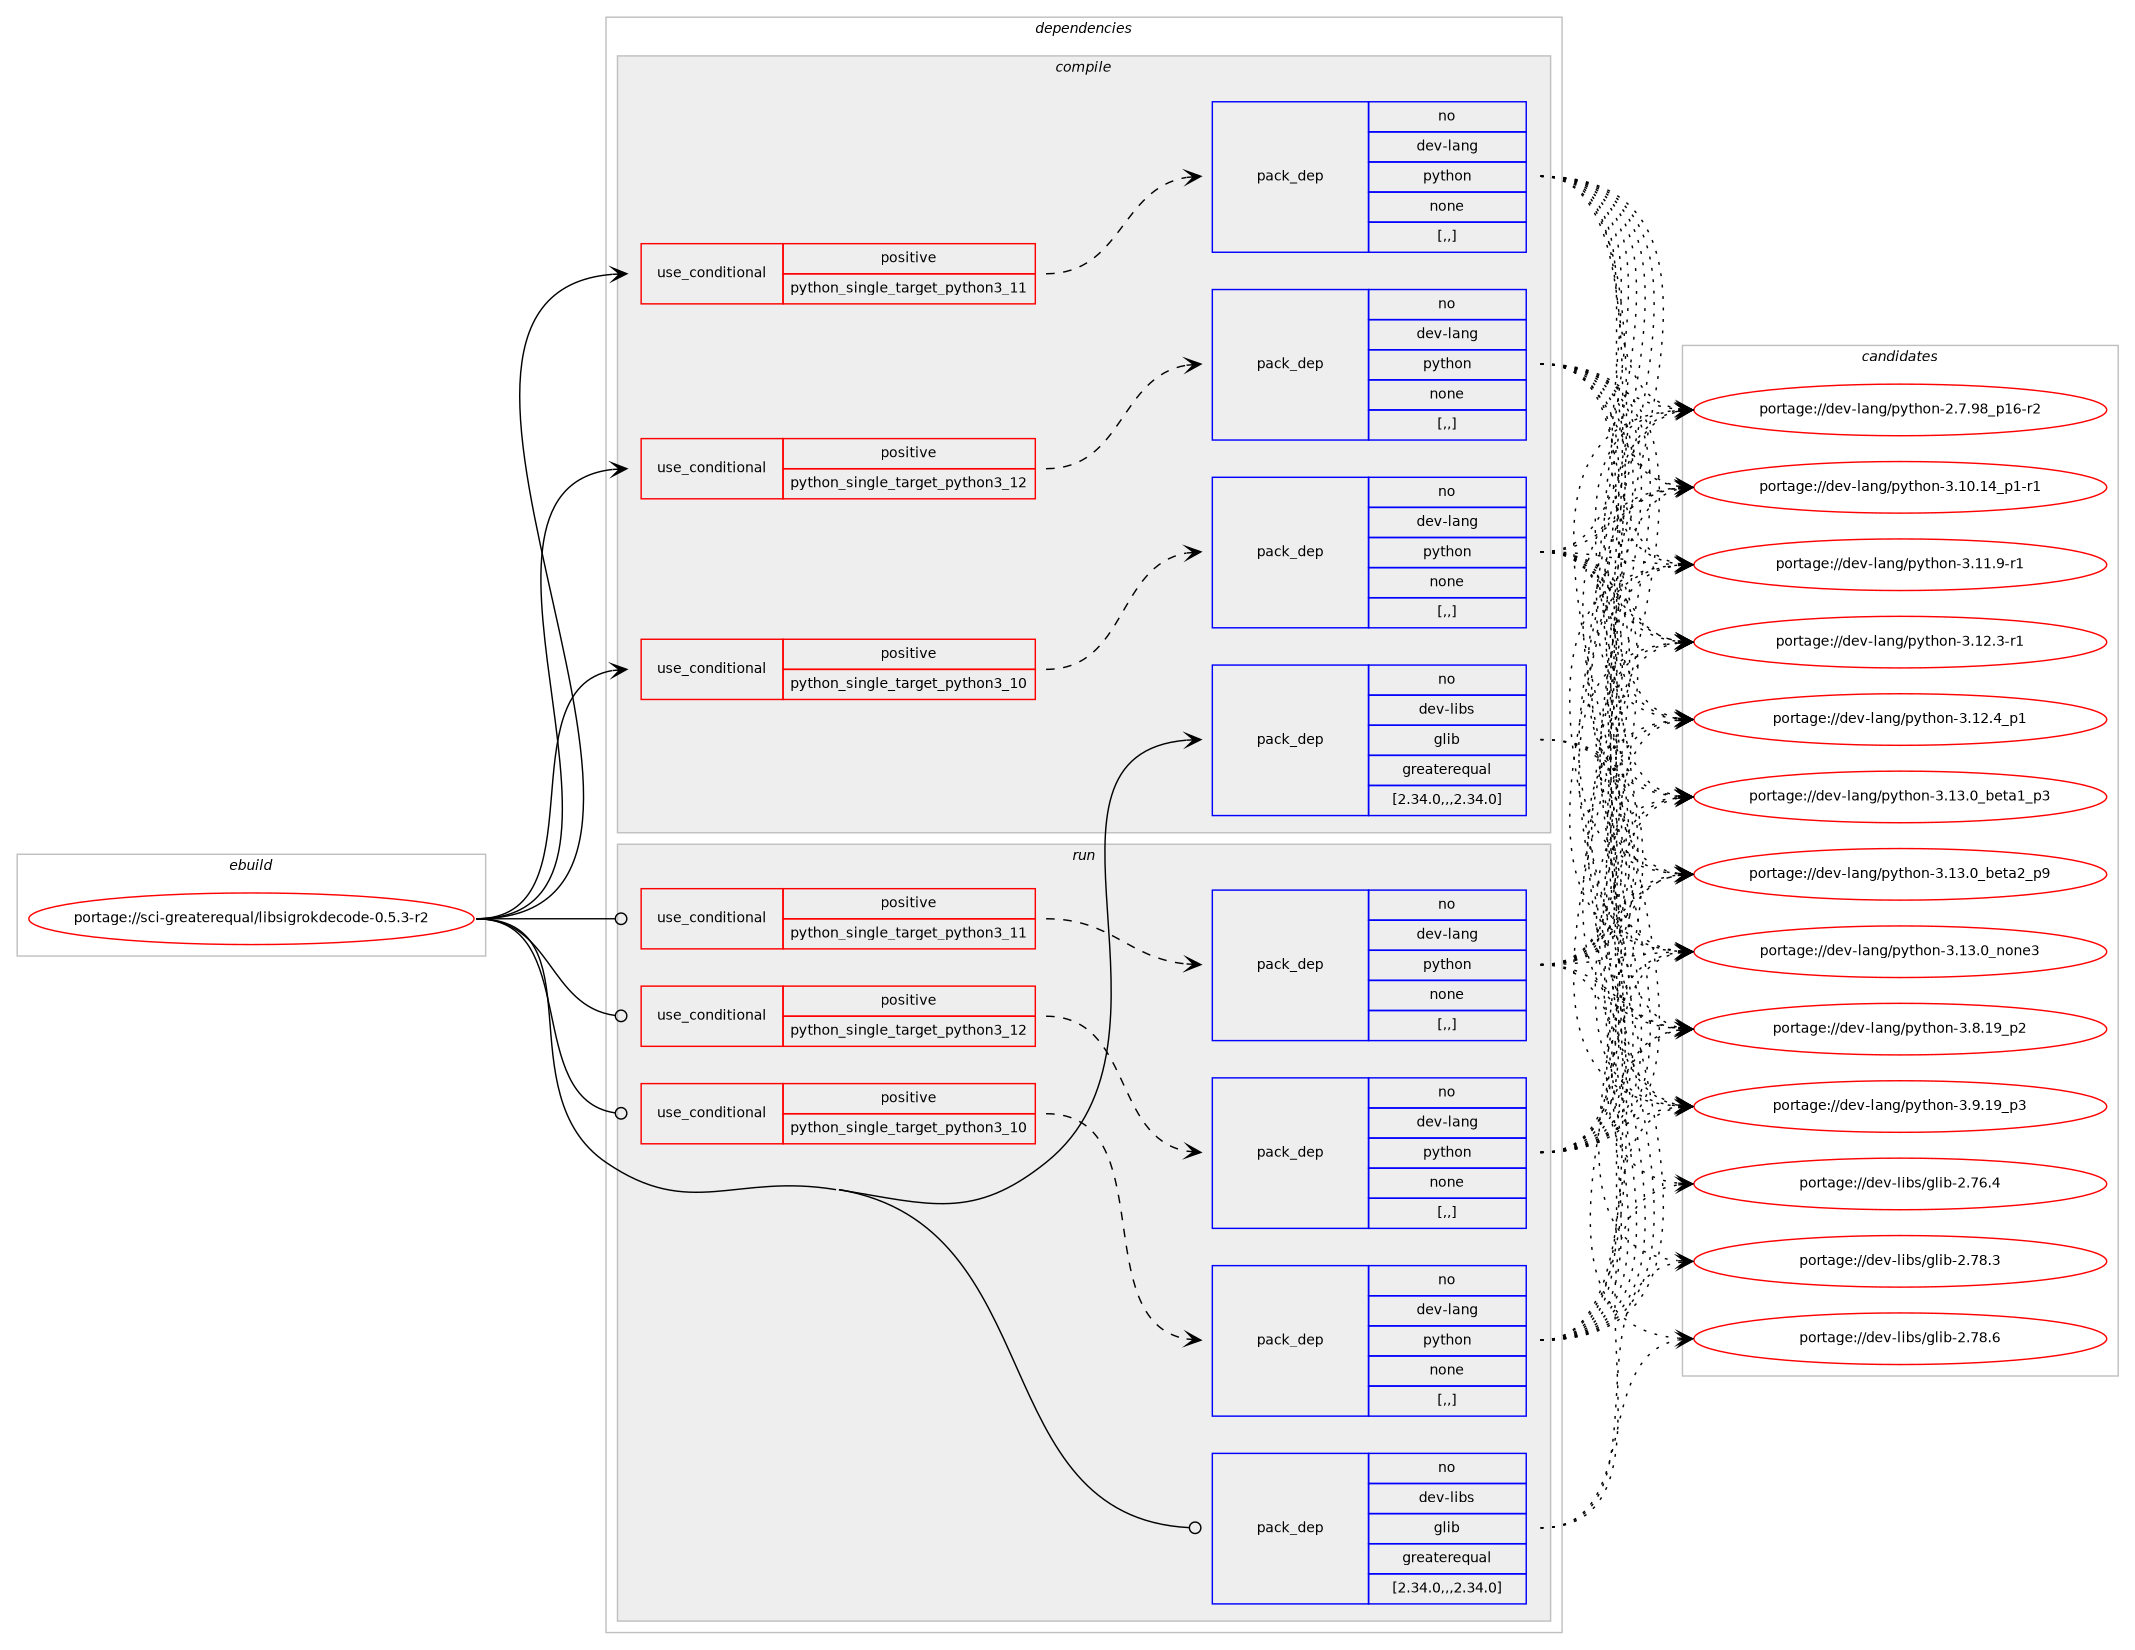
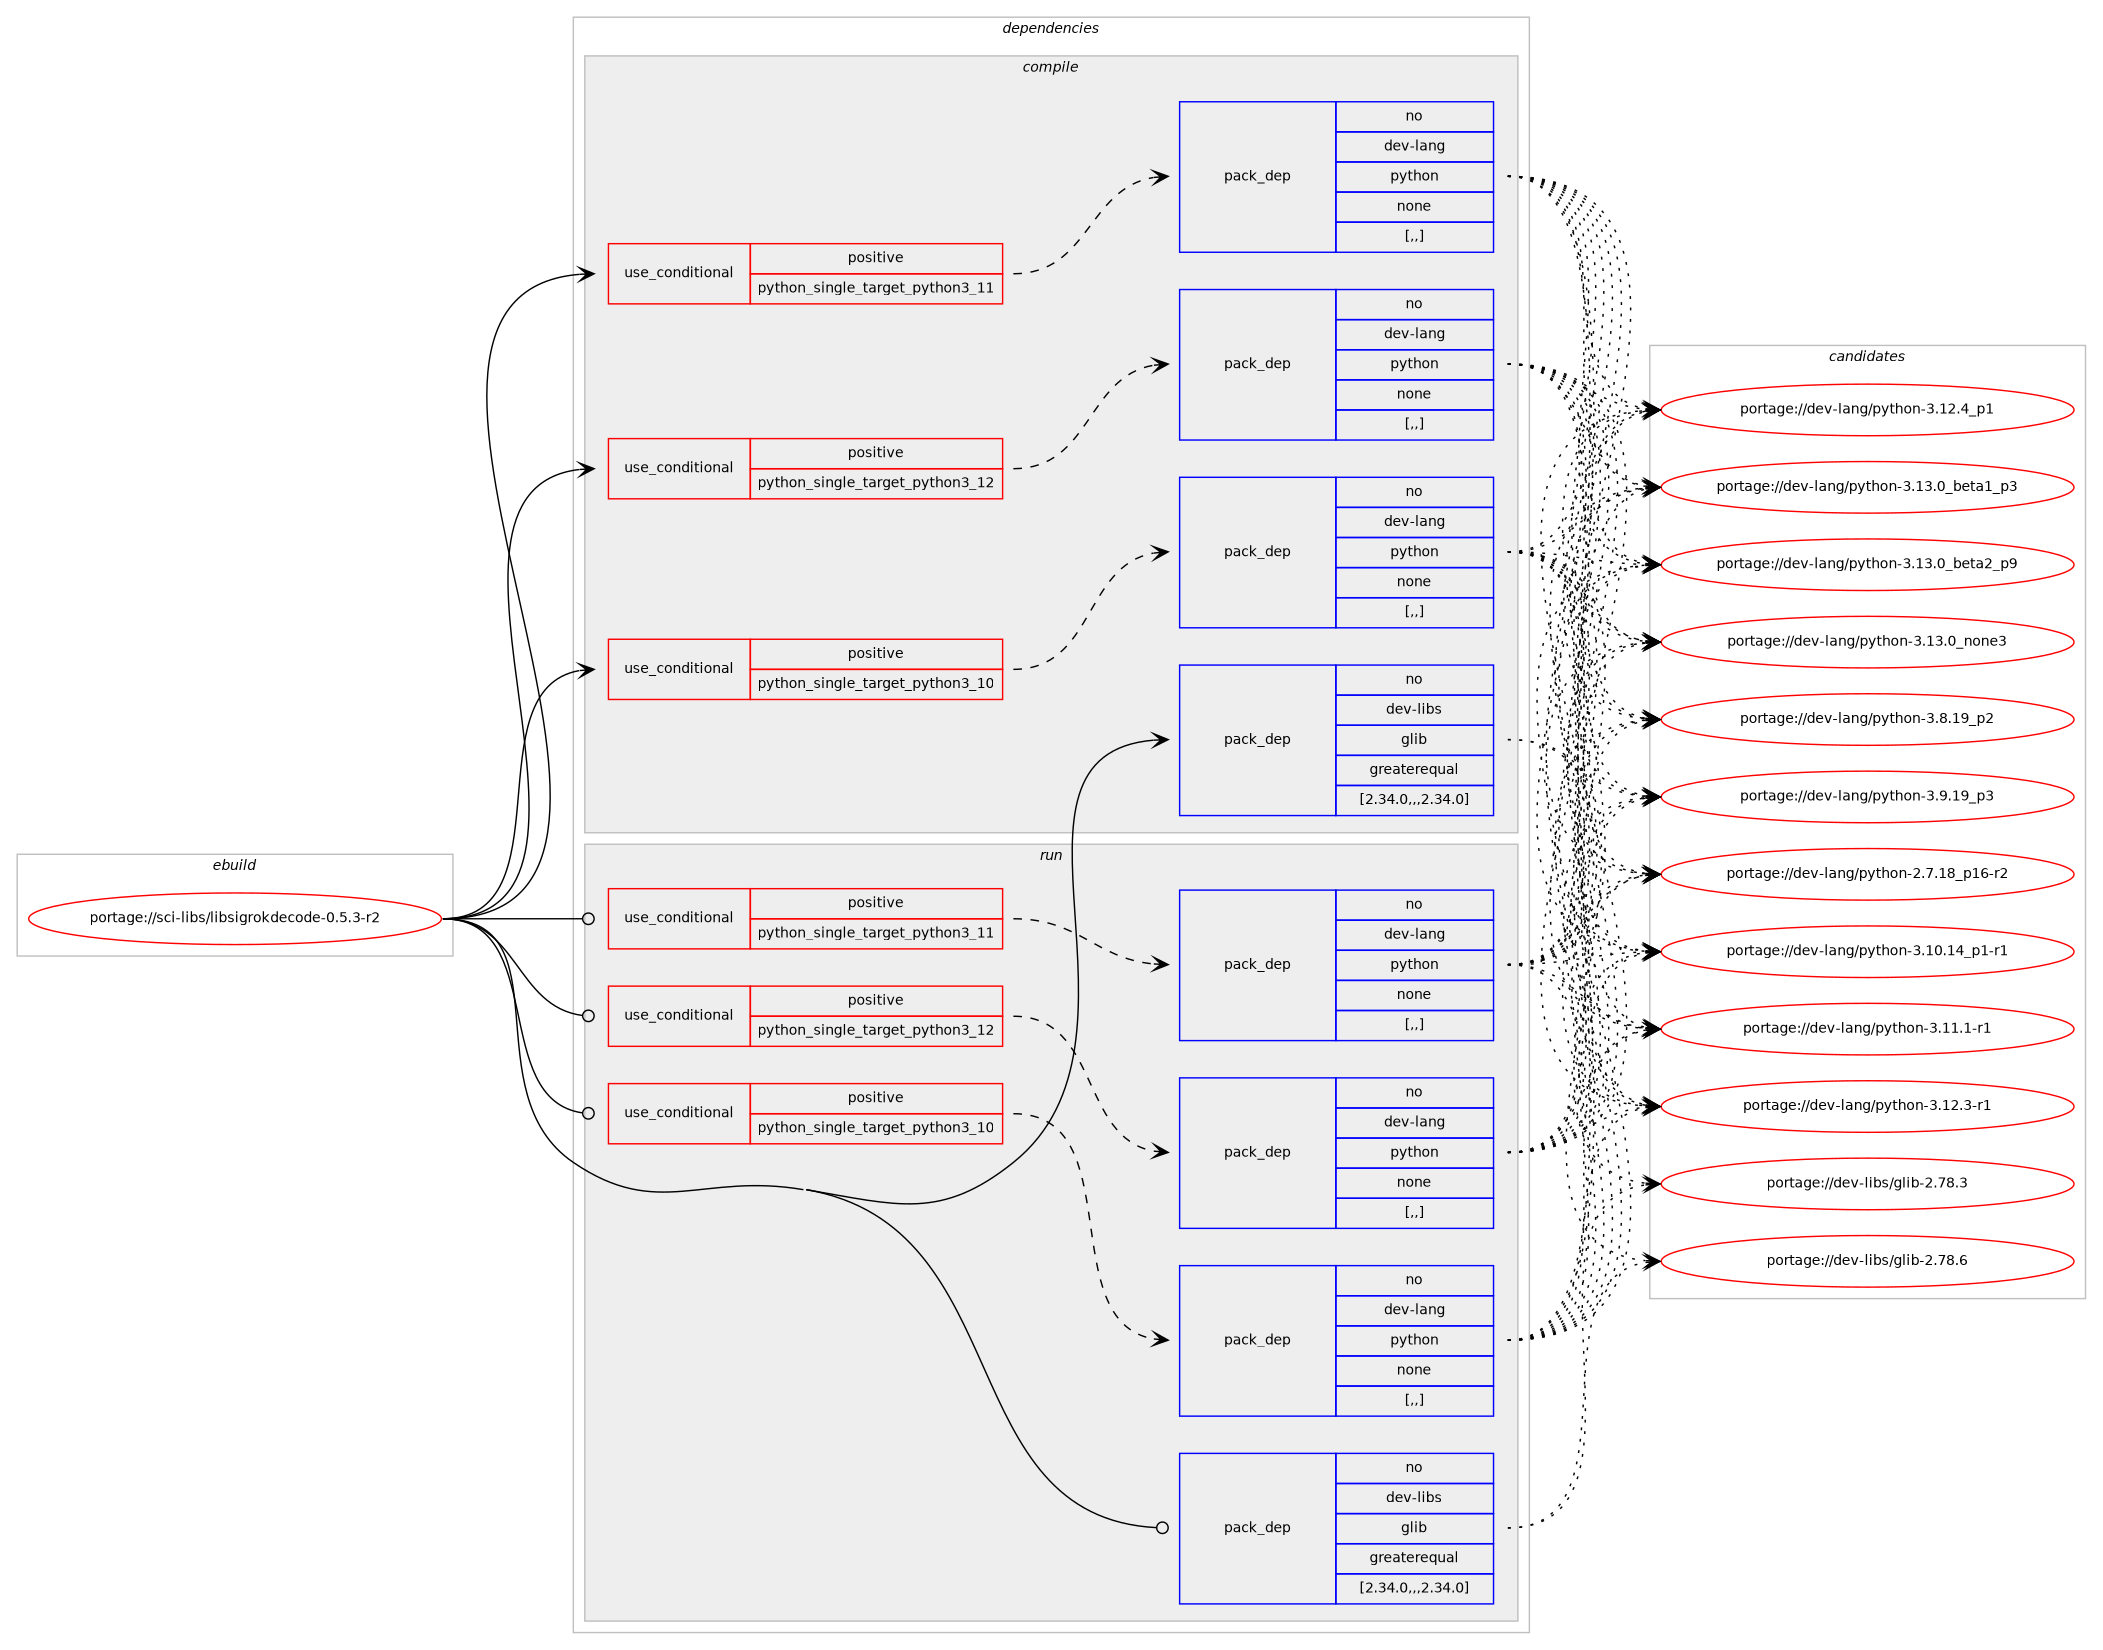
node "portage://dev-lang/python-2.7.98_p16-r2": label "portage://dev-lang/python-2.7.98_p16-r2" -> "portage://dev-lang/python-2.7.18_p16-r2"
node "portage://dev-lang/python-3.11.9-r1": label "portage://dev-lang/python-3.11.9-r1" -> "portage://dev-lang/python-3.11.1-r1"
node "portage://sci-greaterequal/libsigrokdecode-0.5.3-r2": label "portage://sci-greaterequal/libsigrokdecode-0.5.3-r2" -> "portage://sci-libs/libsigrokdecode-0.5.3-r2"
node "portage://dev-libs/glib-2.76.4": removed
